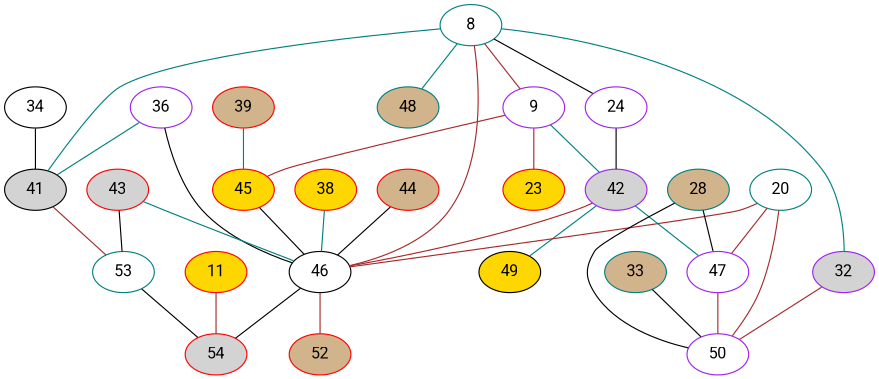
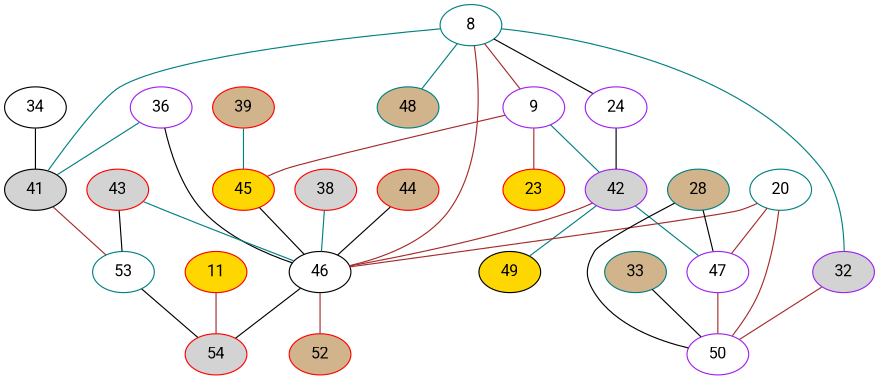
node "38": fillcolor gold -> lightgrey
